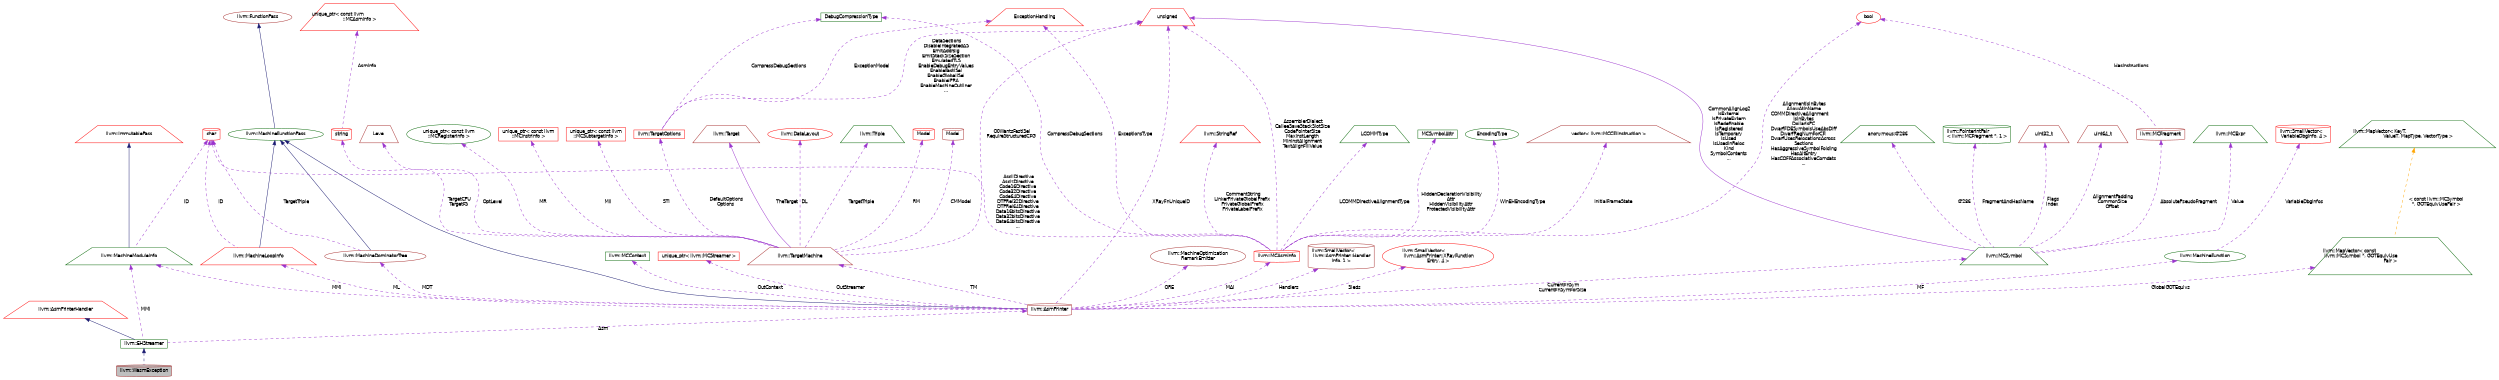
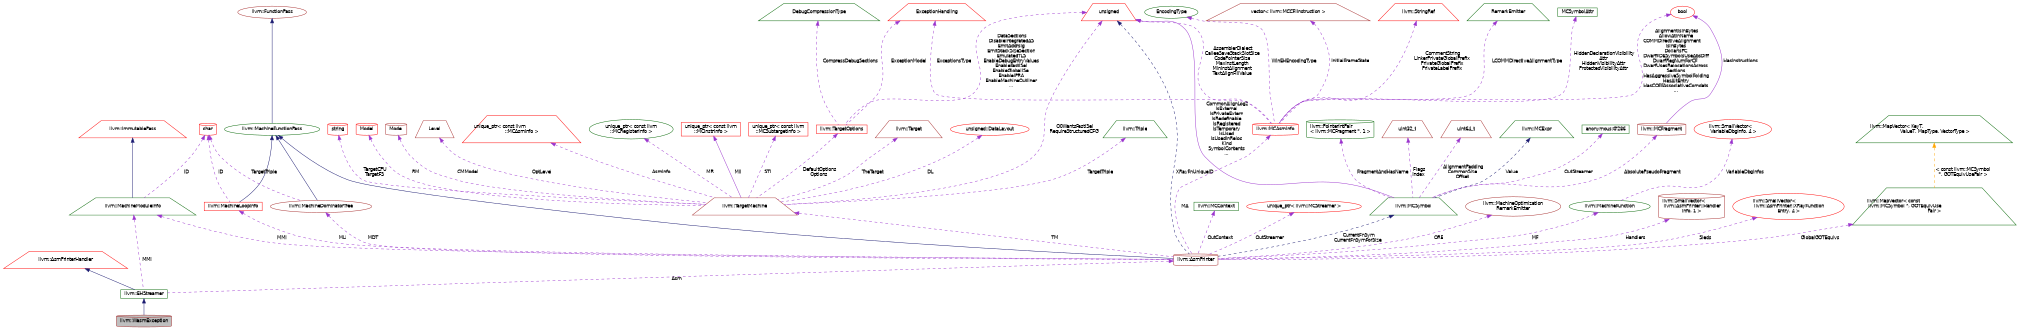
node "DebugCompressionType": shape box -> trapezium
edge "llvm::MCFragment" -> "bool": style dashed -> solid
edge "string" -> "unique_ptr< const llvm ::MCAsmInfo >": now "llvm::TargetMachine" -> "unique_ptr< const llvm ::MCAsmInfo >"
node "llvm::DataLayout": label "llvm::DataLayout" -> "unsigned::DataLayout"
node "LCOMMType": label "LCOMMType" -> "RemarkEmitter"
node "anonymous:@286": shape trapezium -> box
node "llvm::SmallVector< VariableDbgInfo, 4 >": shape cylinder -> ellipse
edge "llvm::MCAsmInfo" -> "char": removed, label "AsciiDirective AscizDirective Code16Directive Code32Directive Code64Directive DTPRel32Directive DTPRel64Directive Data16bitsDirective Data32bitsDirective Data64bitsDirective ..."
edge "llvm::MCAsmInfo" -> "DebugCompressionType": removed, label "CompressDebugSections"
edge "llvm::AsmPrinter" -> "unsigned": color darkorchid3 -> midnightblue
edge "llvm::TargetMachine" -> "llvm::Target": style solid -> dashed
edge "llvm::MCSymbol" -> "anonymous:@286": label " @286" -> " OutStreamer"
edge "llvm::TargetMachine" -> "unique_ptr< const llvm ::MCInstrInfo >": style dashed -> solid
edge "llvm::MCSymbol" -> "llvm::MCExpr": color darkorchid3 -> midnightblue
node "llvm::MachineLoopInfo": shape trapezium -> box
node "unique_ptr< llvm::MCStreamer >": shape box -> ellipse
edge "llvm::AsmPrinter" -> "llvm::MCSymbol": color darkorchid3 -> midnightblue
edge "llvm::WasmException" -> "llvm::EHStreamer": style dashed -> solid
